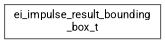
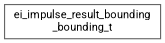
node "ei_impulse_result_bounding _box_t": label "ei_impulse_result_bounding _box_t" -> "ei_impulse_result_bounding _bounding_t"
